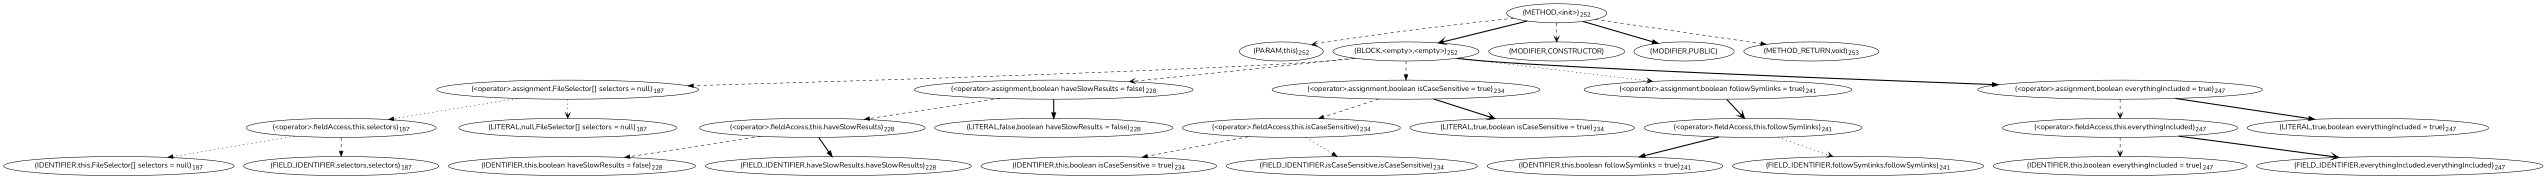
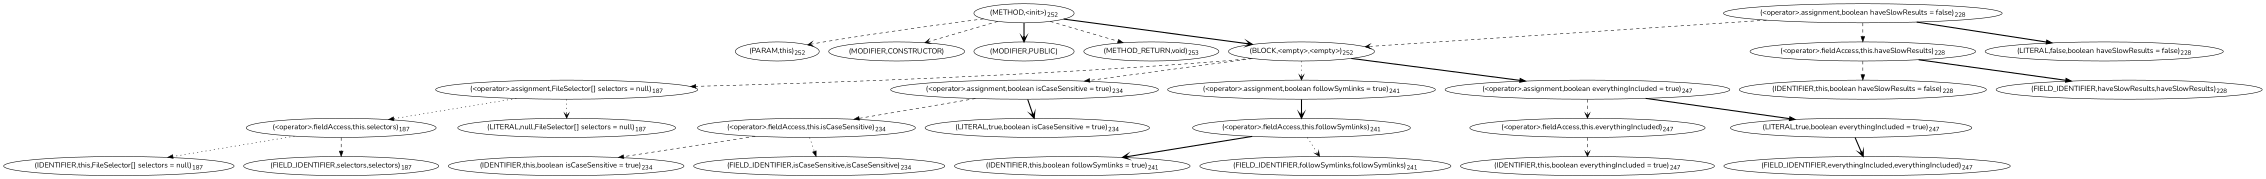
edge "(METHOD,<init>)" -> "(MODIFIER,PUBLIC)": arrowhead normal -> vee
edge "(BLOCK,<empty>,<empty>)" -> "(<operator>.assignment,boolean haveSlowResults = false)": reversed
edge "(<operator>.fieldAccess,this.followSymlinks)" -> "(IDENTIFIER,this,boolean followSymlinks = true)": arrowhead normal -> vee
edge "(<operator>.fieldAccess,this.everythingIncluded)" -> "(FIELD_IDENTIFIER,everythingIncluded,everythingIncluded)": now "(LITERAL,true,boolean everythingIncluded = true)" -> "(FIELD_IDENTIFIER,everythingIncluded,everythingIncluded)"
